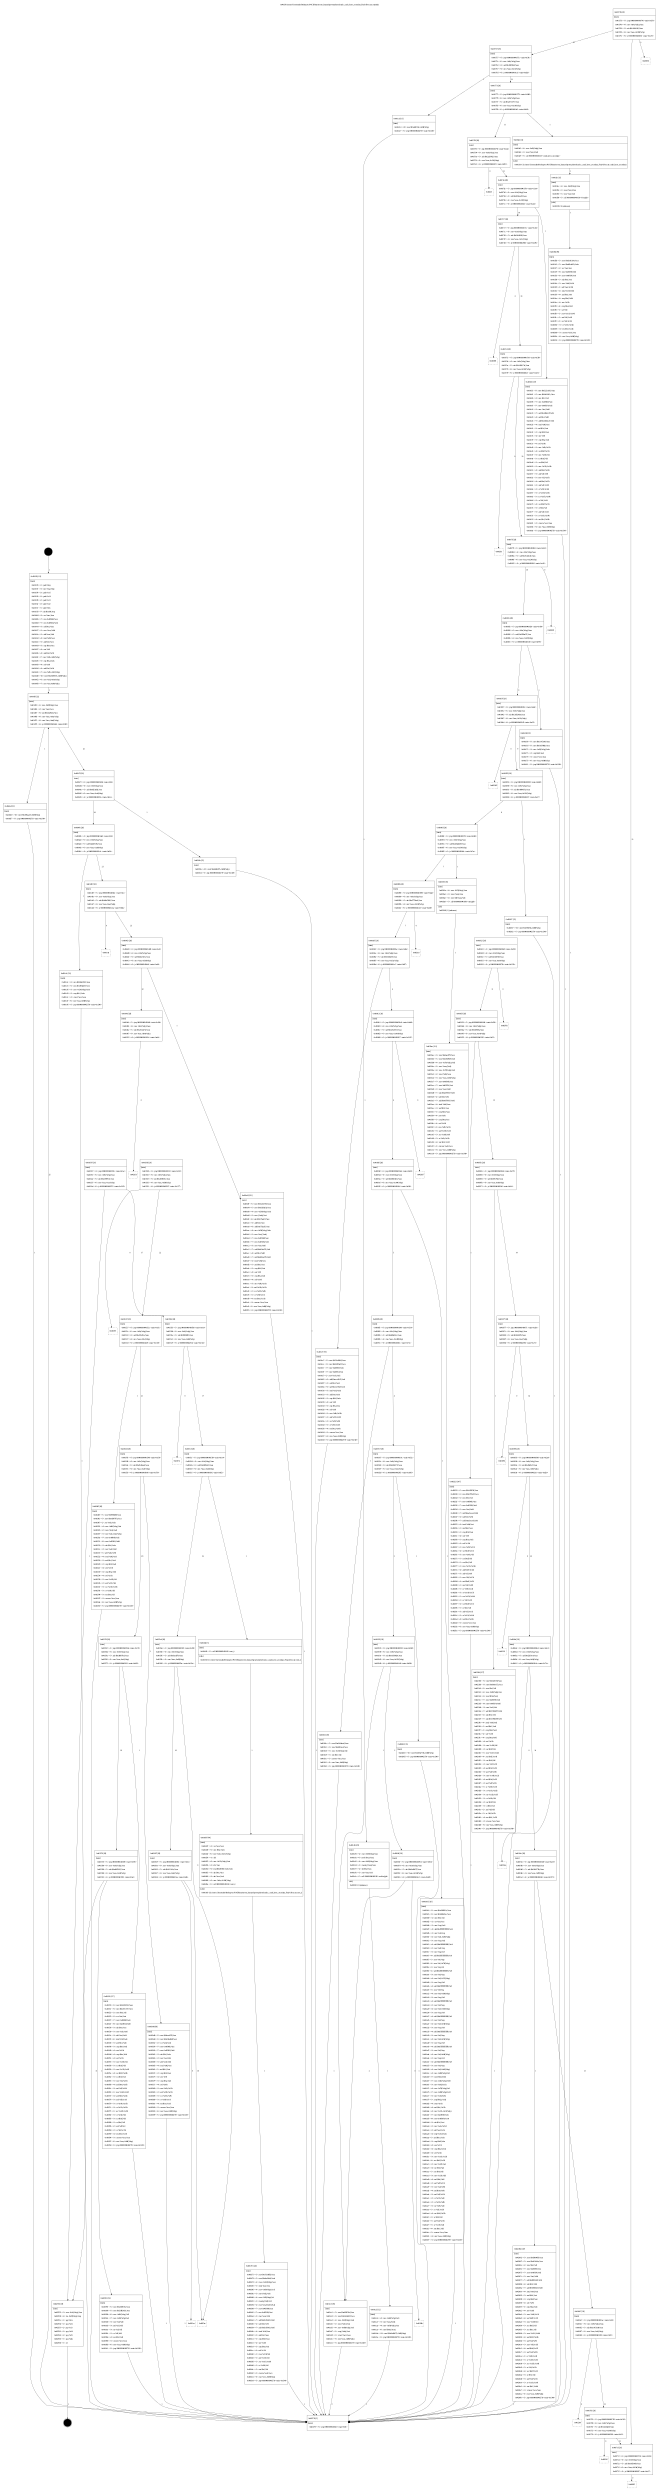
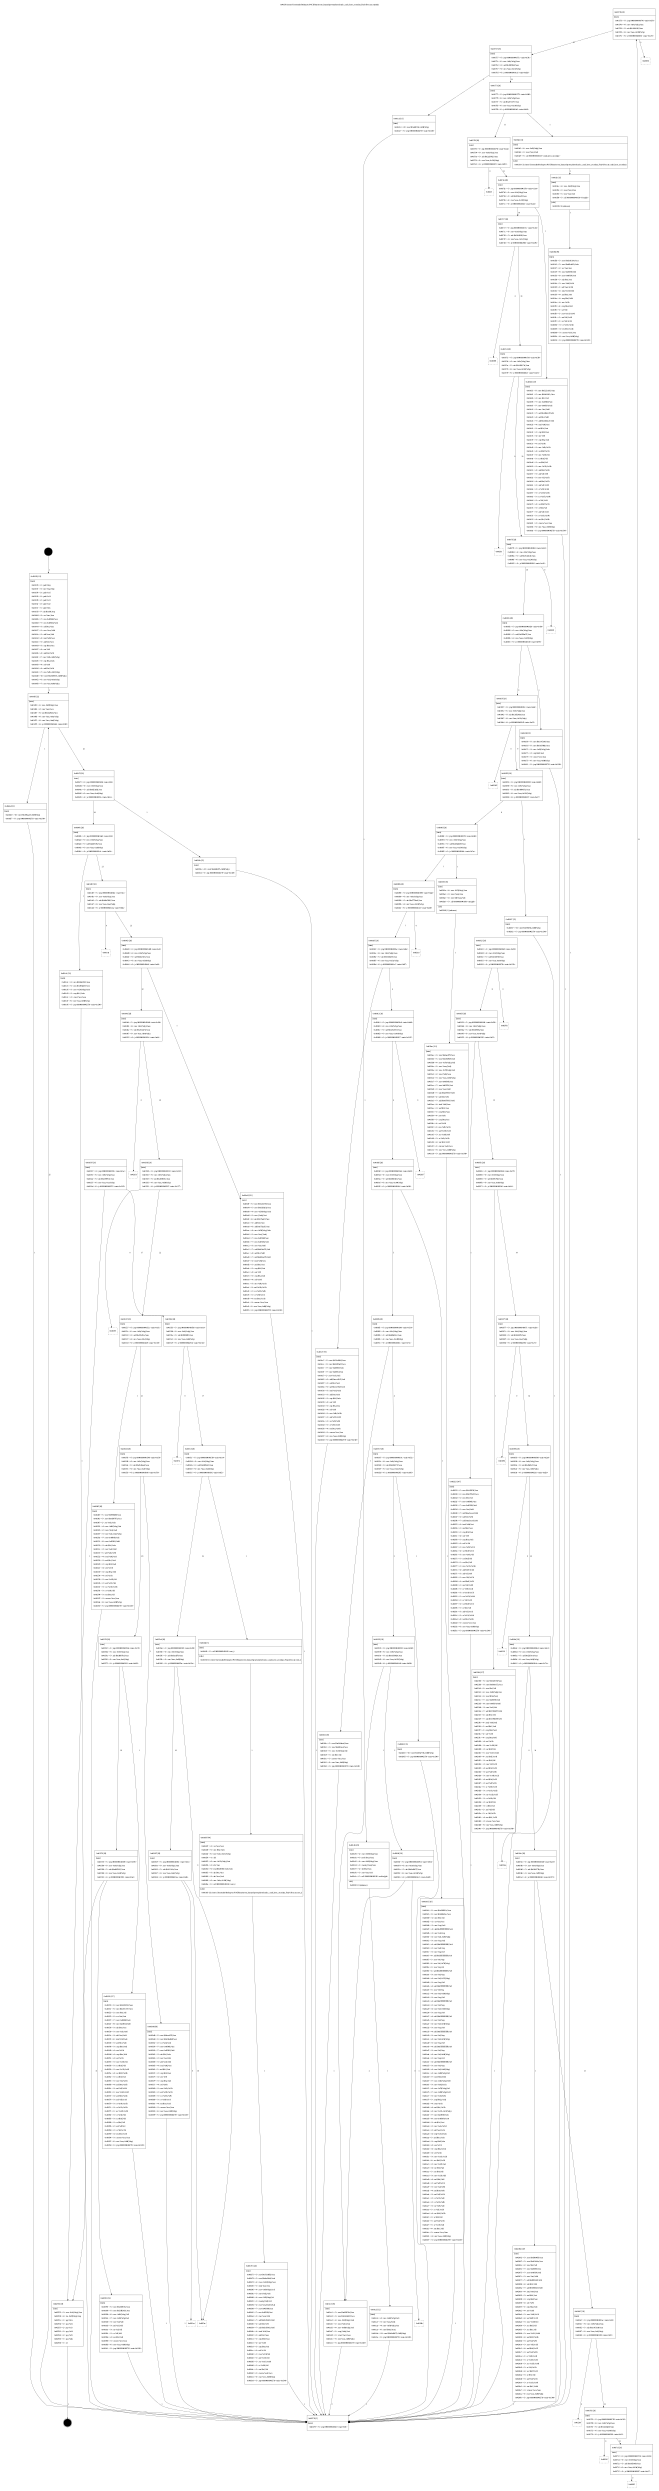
edge "0x4014ef [28]" -> "0x40150b [28]": added, label "22"
edge "0x40173b [28]" -> "0x40171f [28]": reversed
